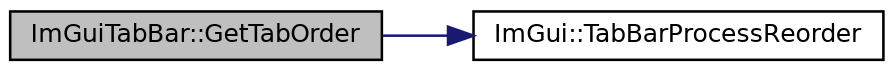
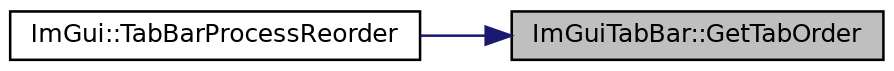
edge "ImGuiTabBar::GetTabOrder" -> "ImGui::TabBarProcessReorder": reversed
